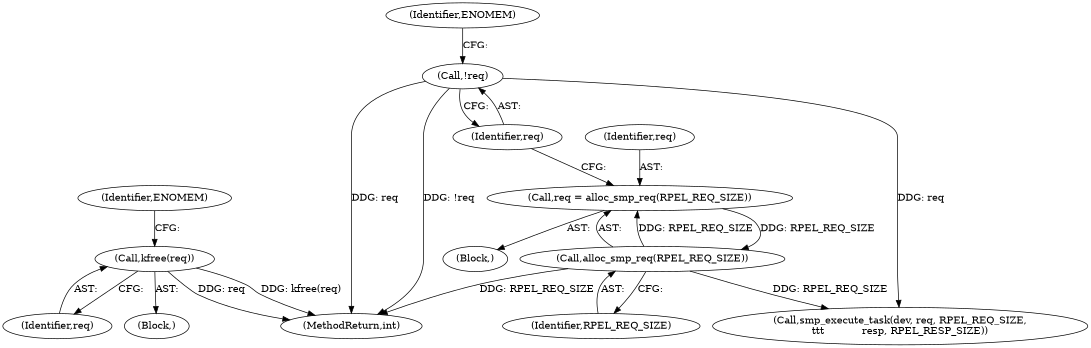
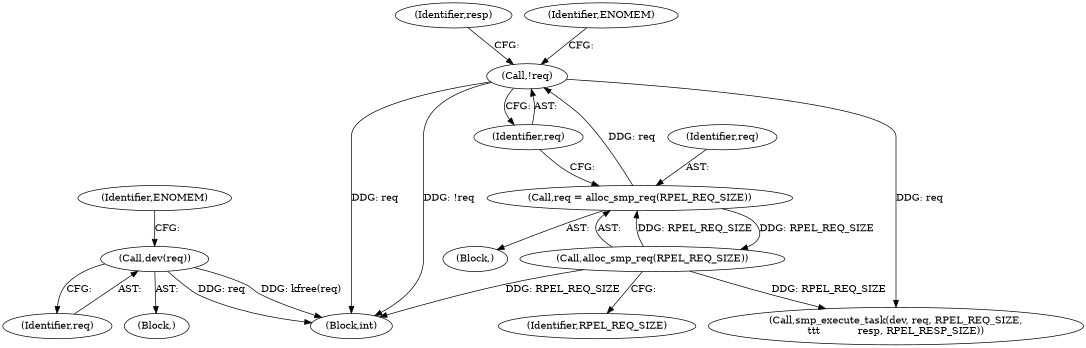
node "(Identifier,resp)": added
edge "(Call,req = alloc_smp_req(RPEL_REQ_SIZE))" -> "(Call,!req)": added, label "DDG: req"
node "(Call,kfree(req))": label "(Call,kfree(req))" -> "(Call,dev(req))"
edge "(Identifier,RPEL_REQ_SIZE)" -> "(Call,alloc_smp_req(RPEL_REQ_SIZE))": removed, label "AST:"
node "(MethodReturn,int)": label "(MethodReturn,int)" -> "(Block,int)"
